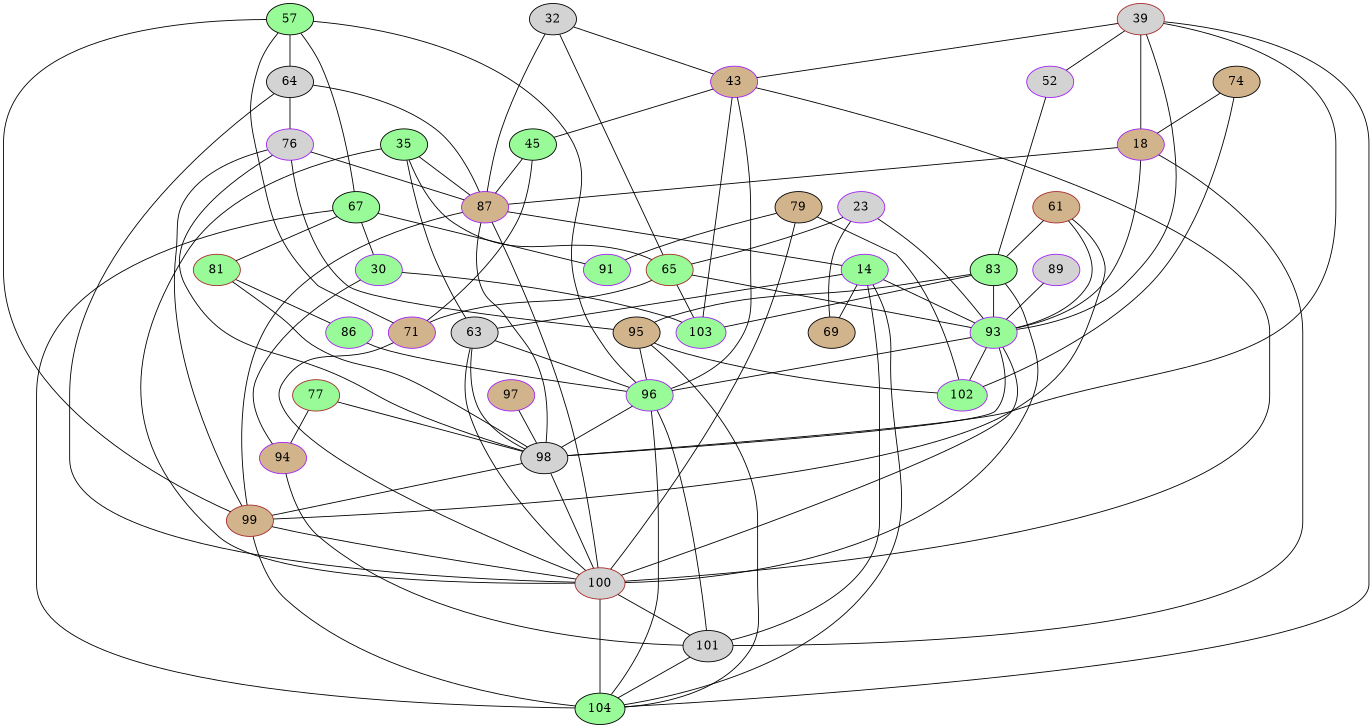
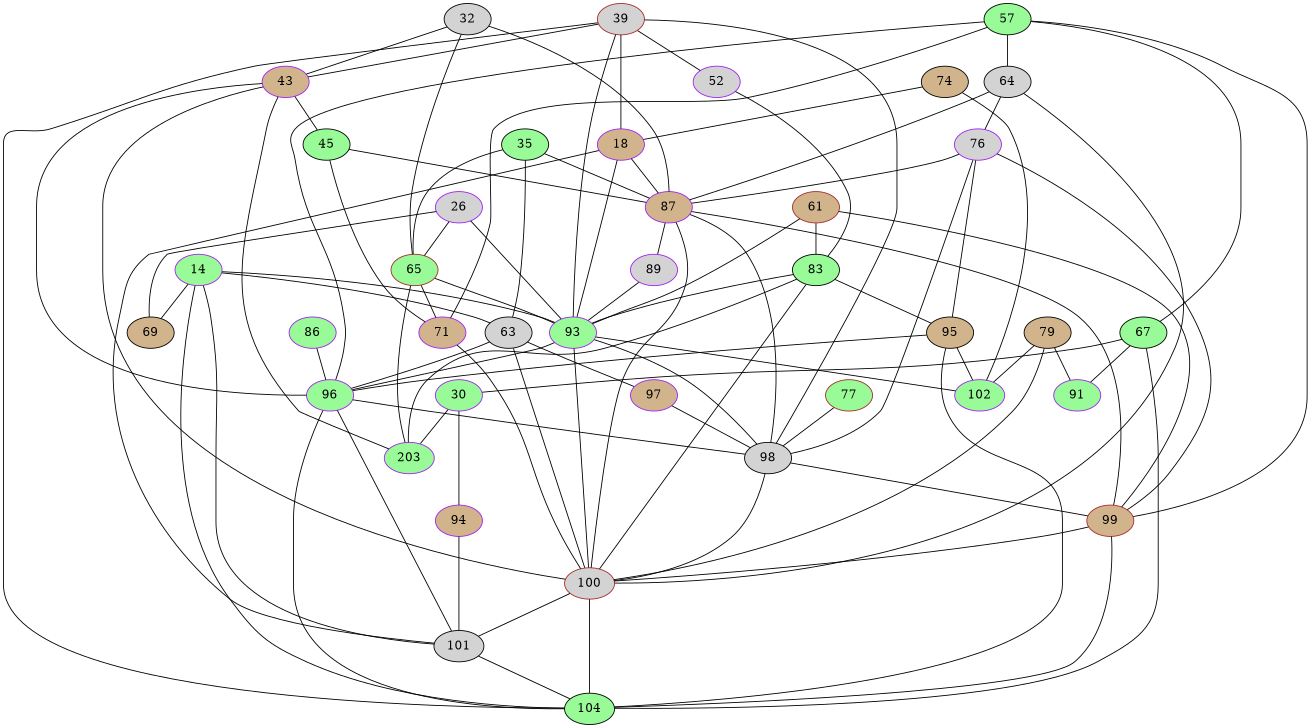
node "23": label "23" -> "26"
edge "87" -- "14": now "87" -- "89"
node "81": removed
node "103": label "103" -> "203"
edge "63" -- "98": now "63" -- "97"
edge "77" -- "94": removed
edge "35" -- "100": removed
